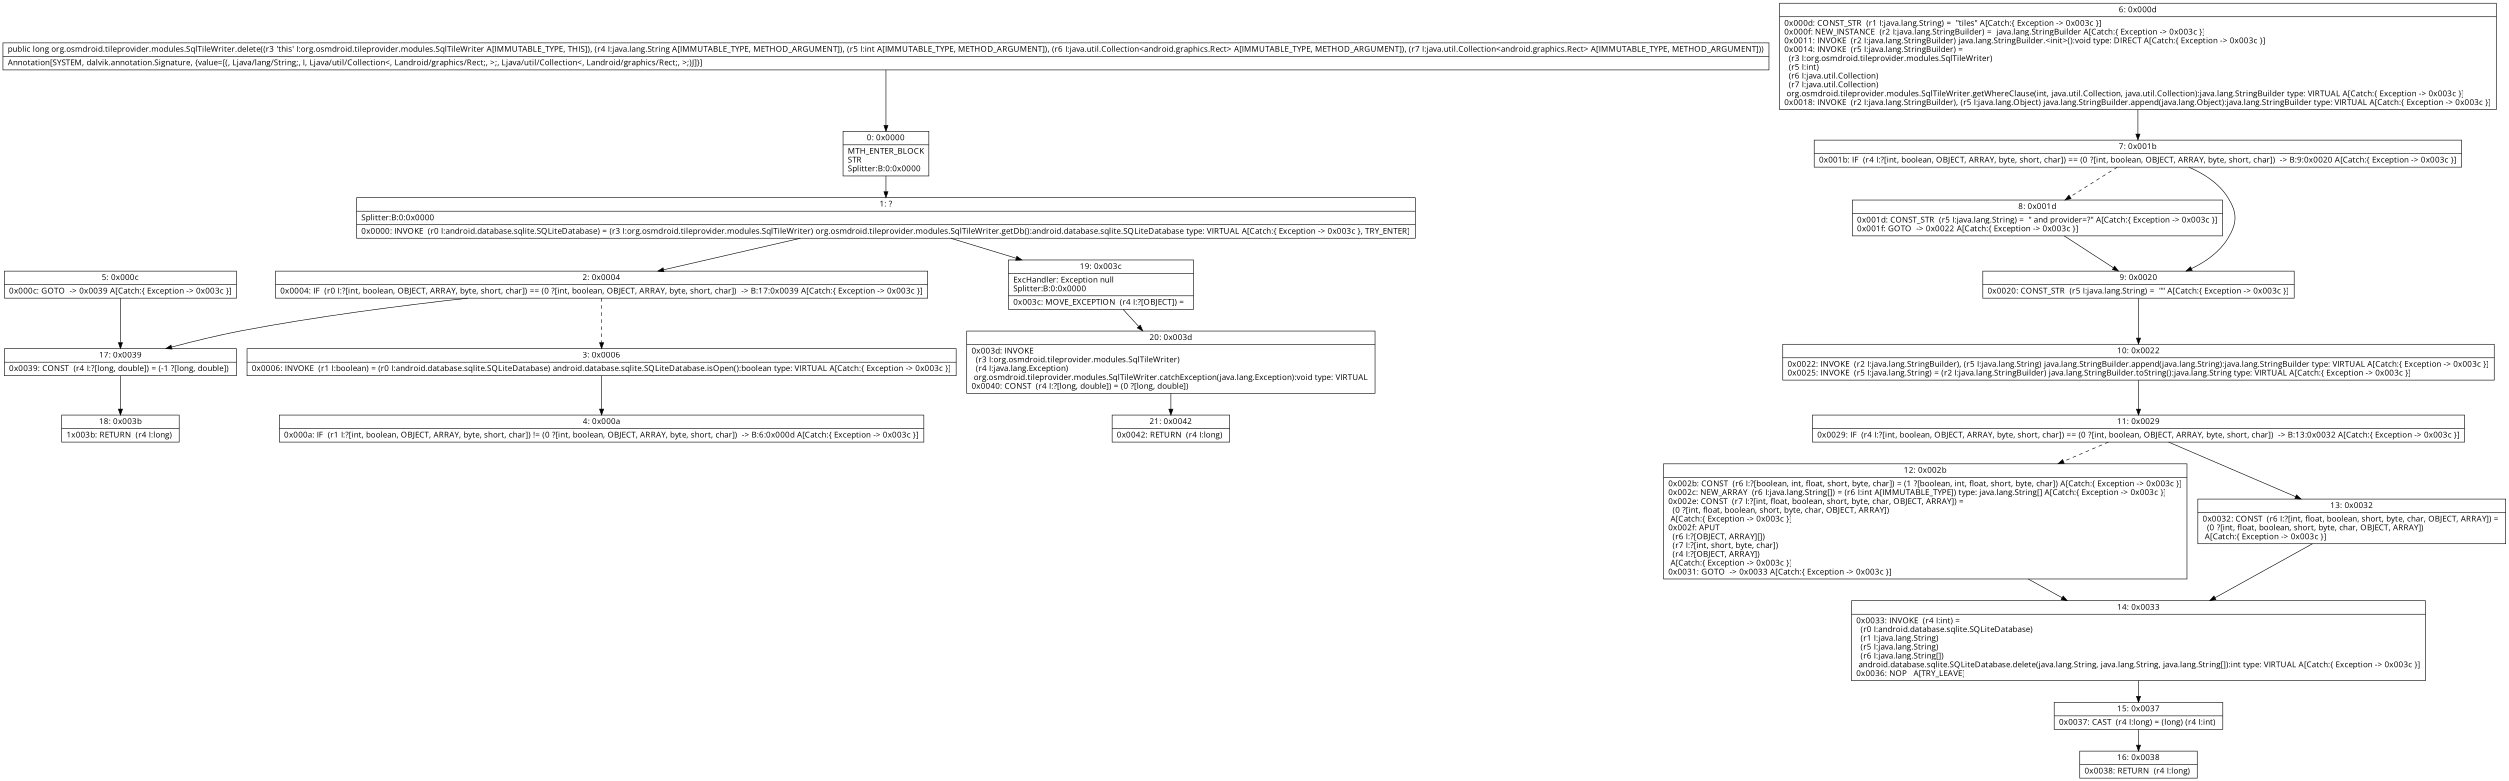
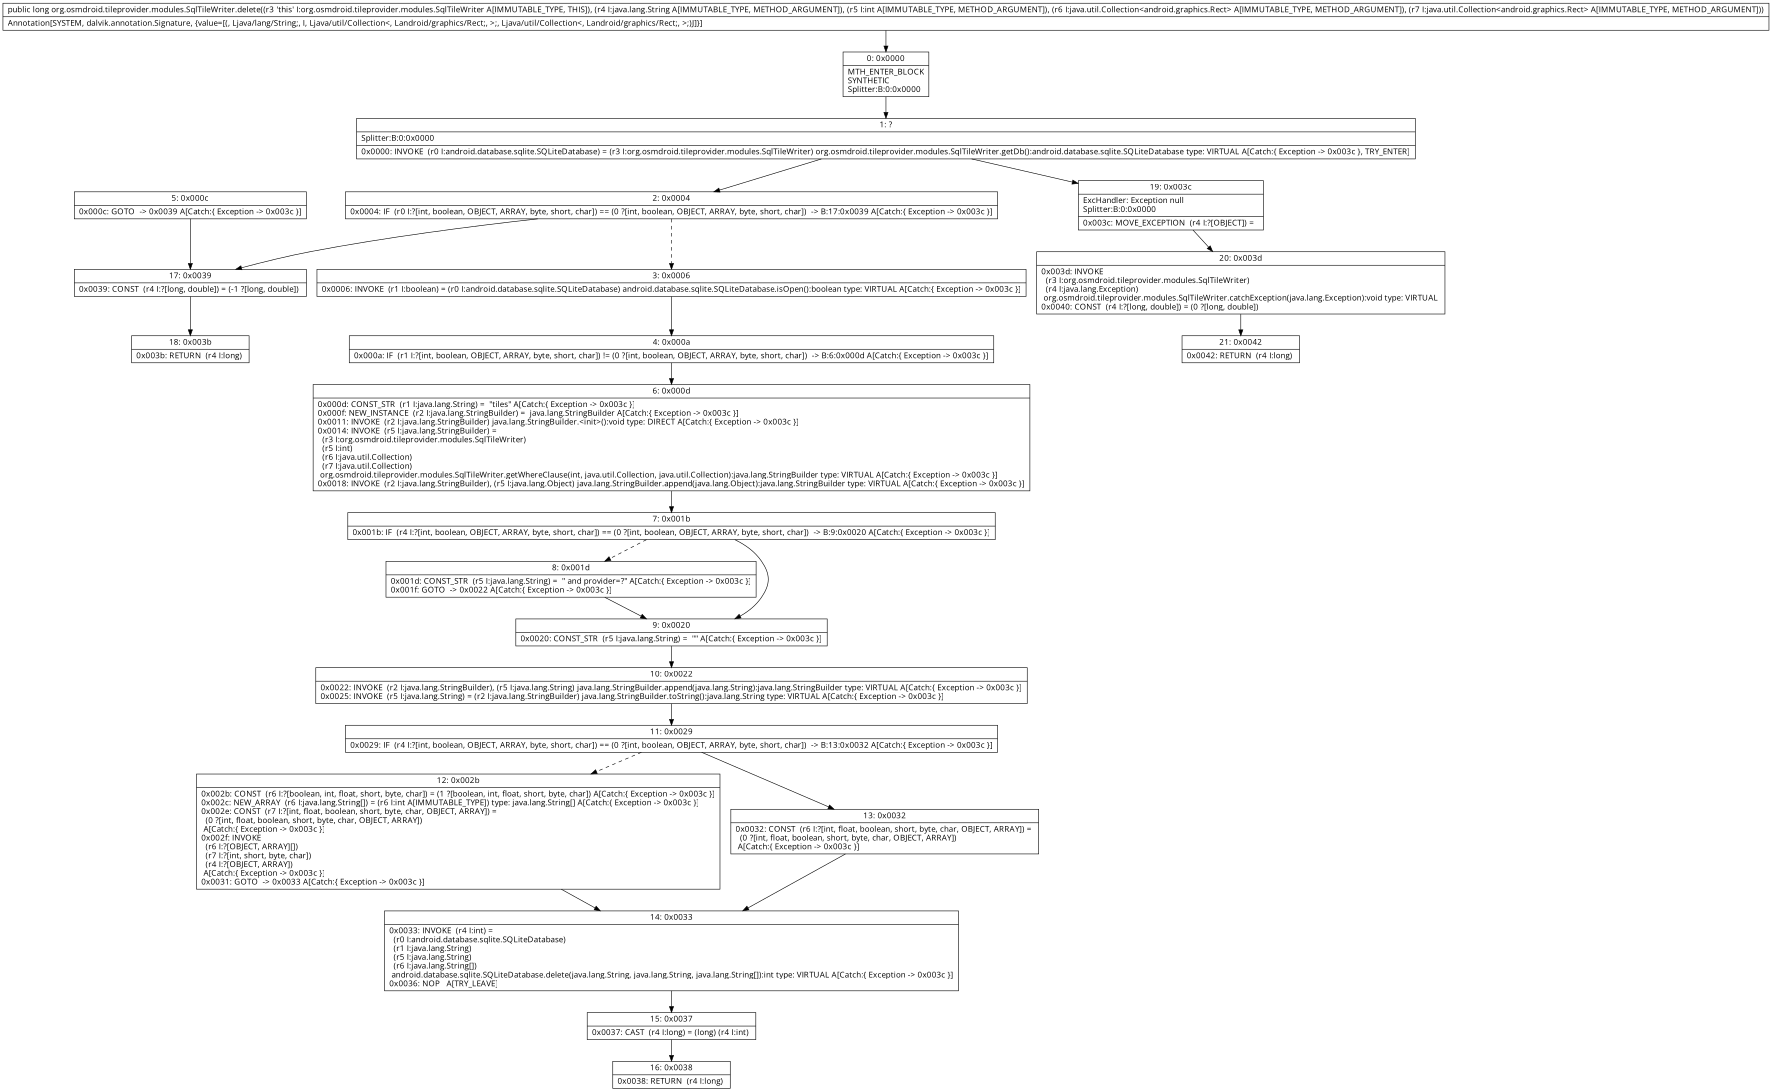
node "0: 0x0000": text "STR" -> "SYNTHETIC"
edge "4: 0x000a" -> "6: 0x000d": added
node "18: 0x003b": text "1x003b: RETURN  (r4 I:long)" -> "0x003b: RETURN  (r4 I:long)"
node "12: 0x002b": text "0x002f: APUT" -> "0x002f: INVOKE"
